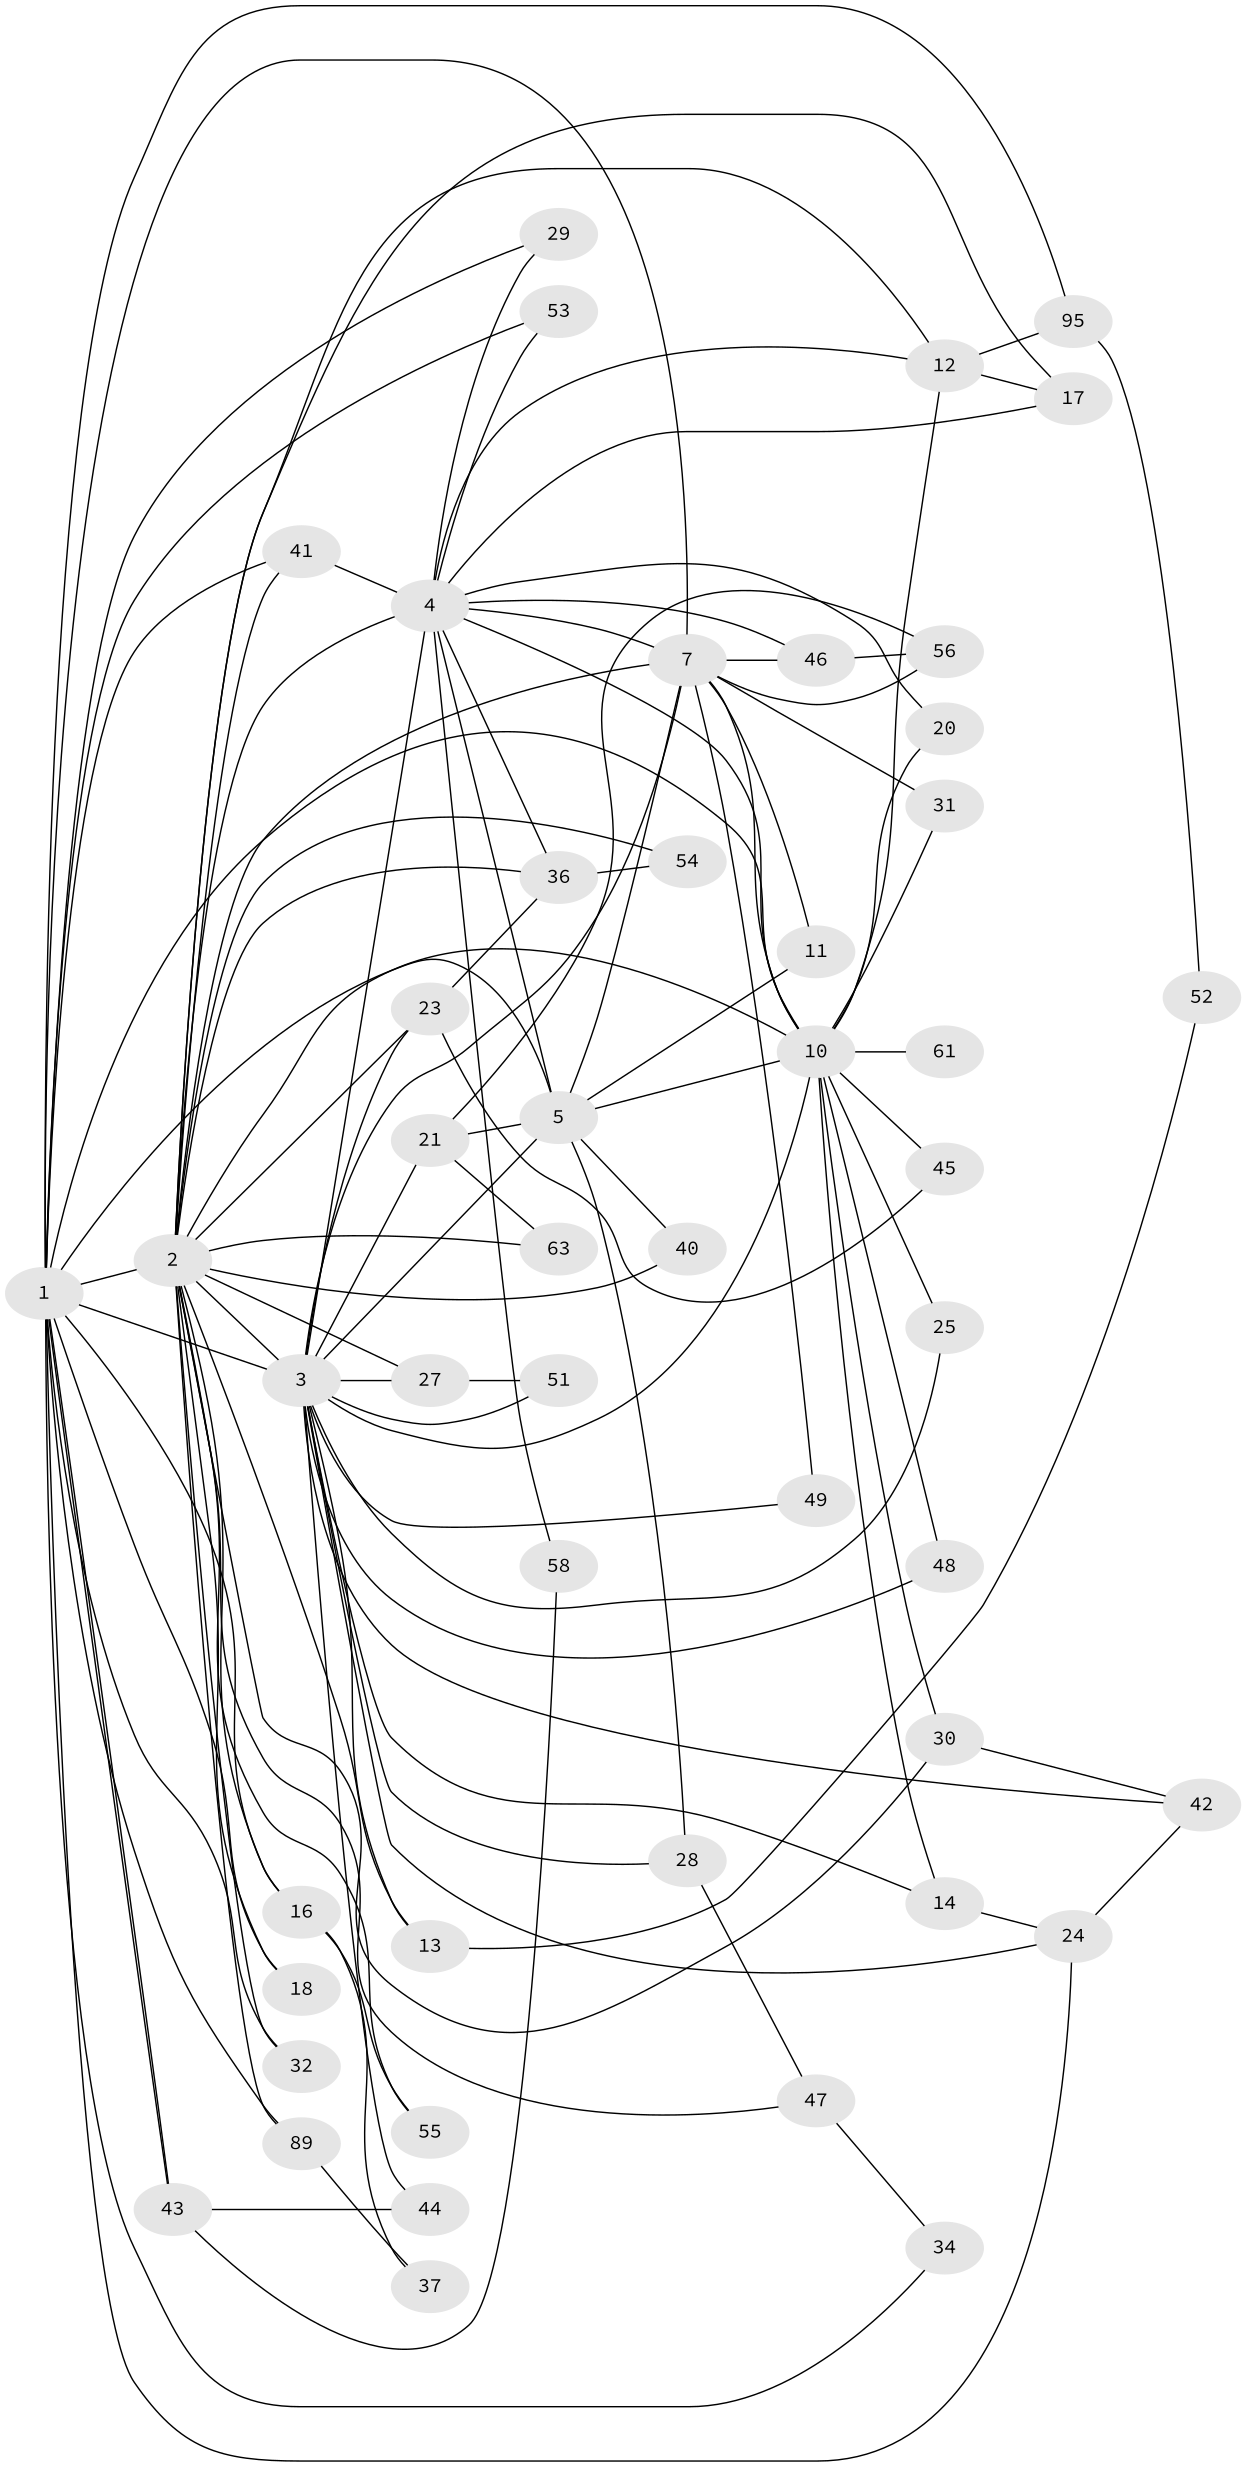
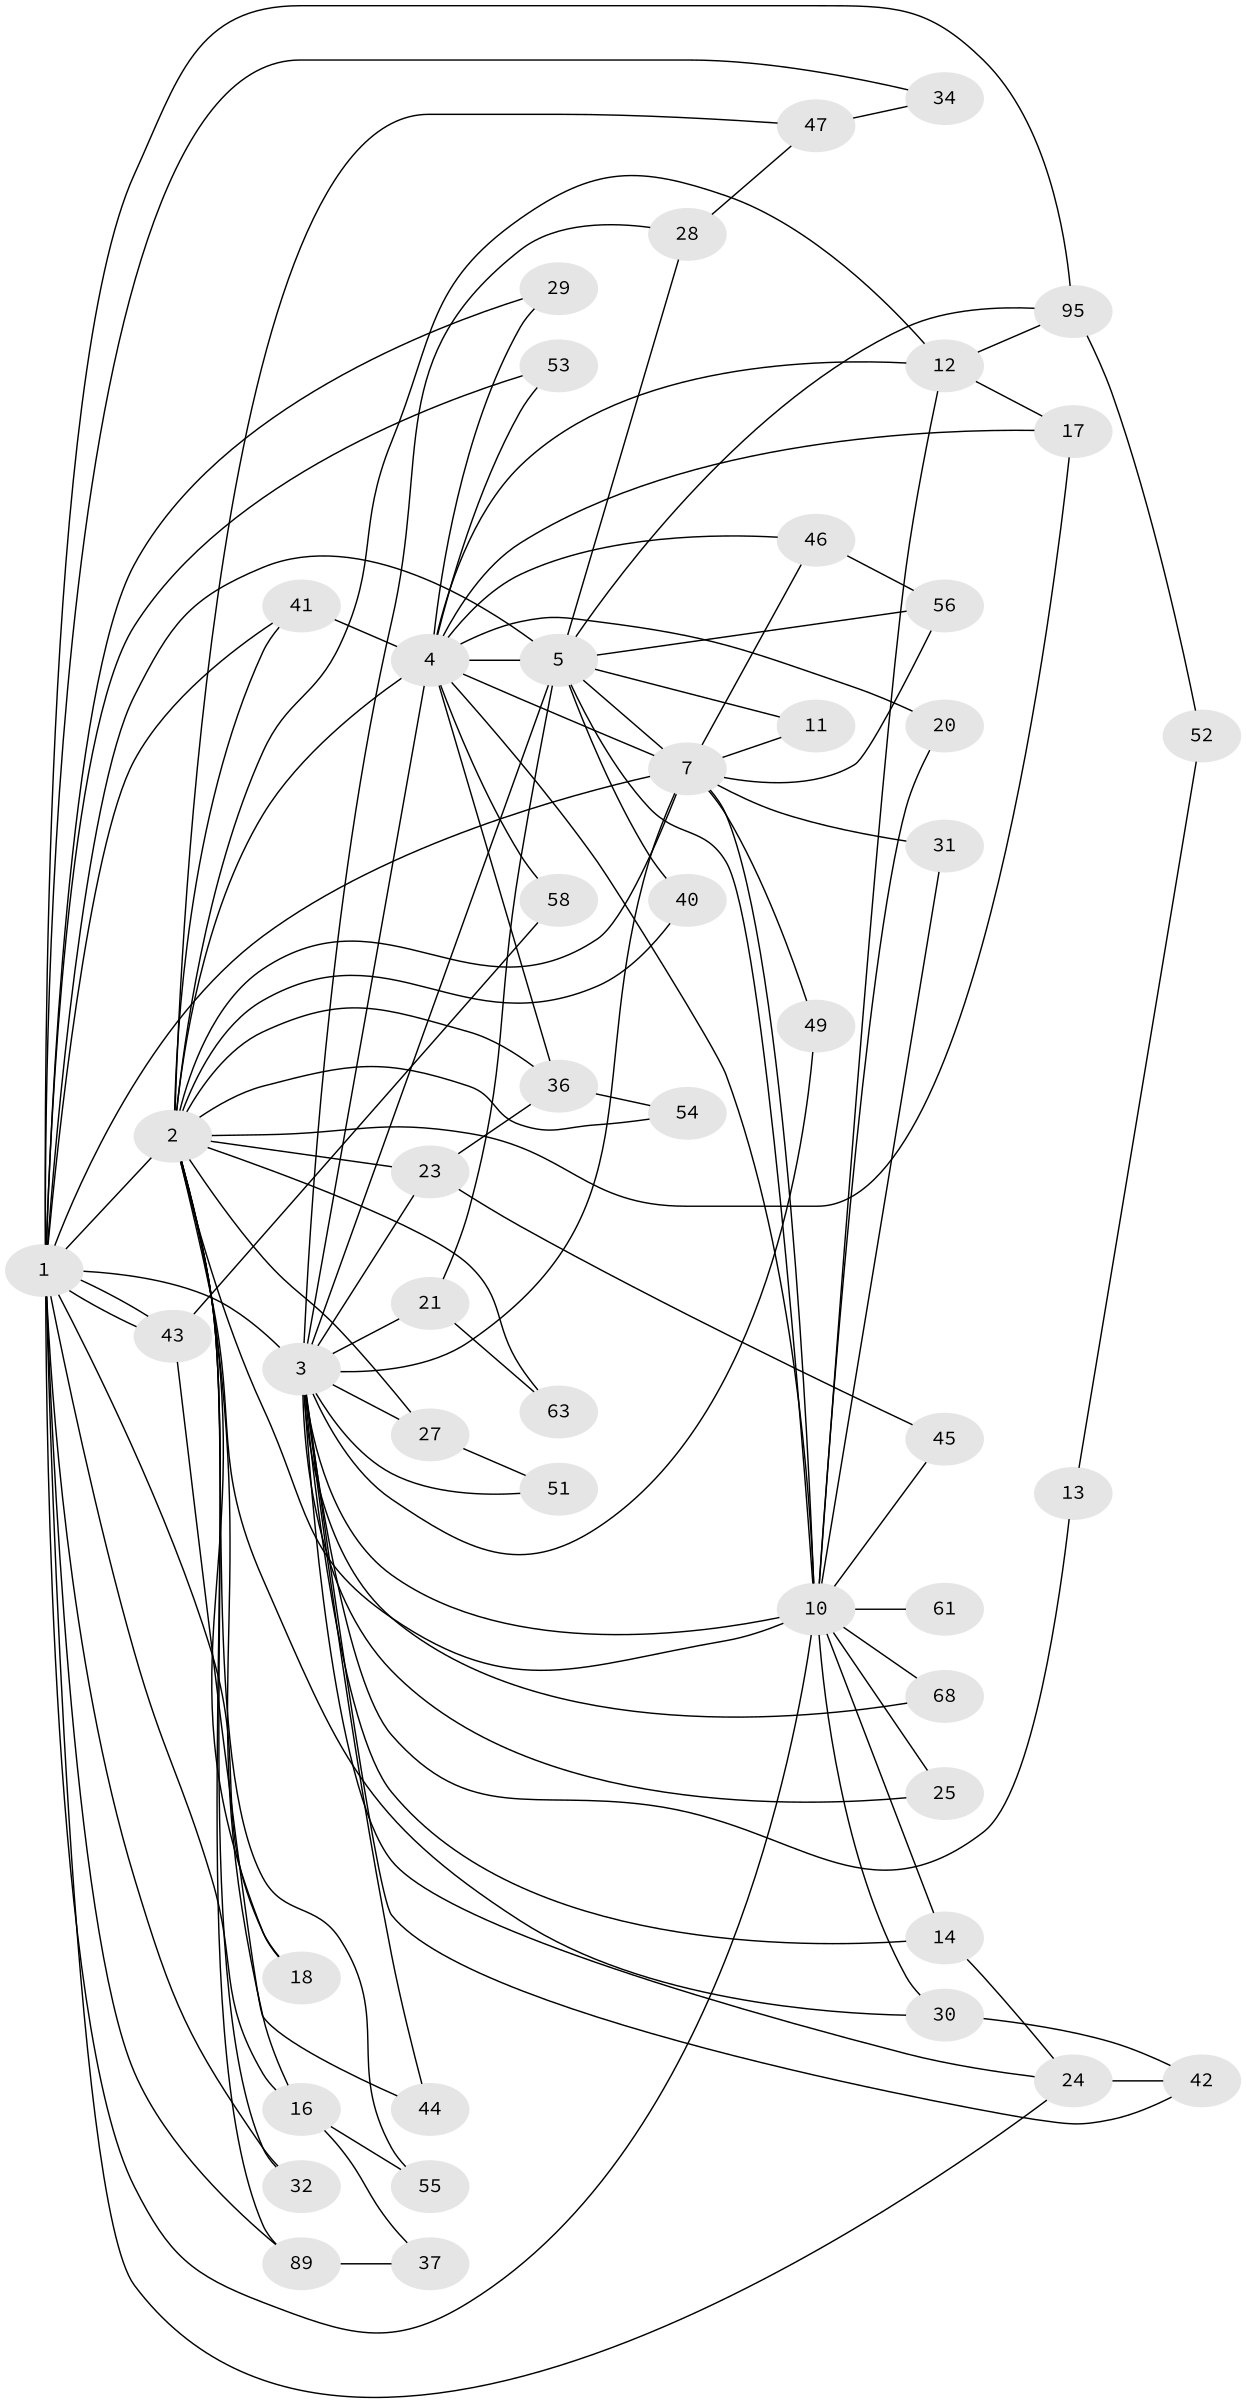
edge "95" -- "5": added
edge "56" -- "21": now "56" -- "5"
edge "2" -- "3": removed
node "48": label "48" -> "68"
edge "2" -- "13": removed
